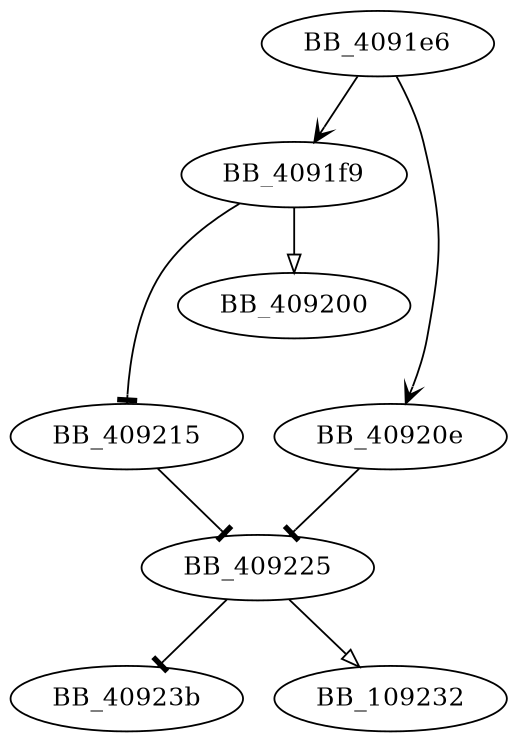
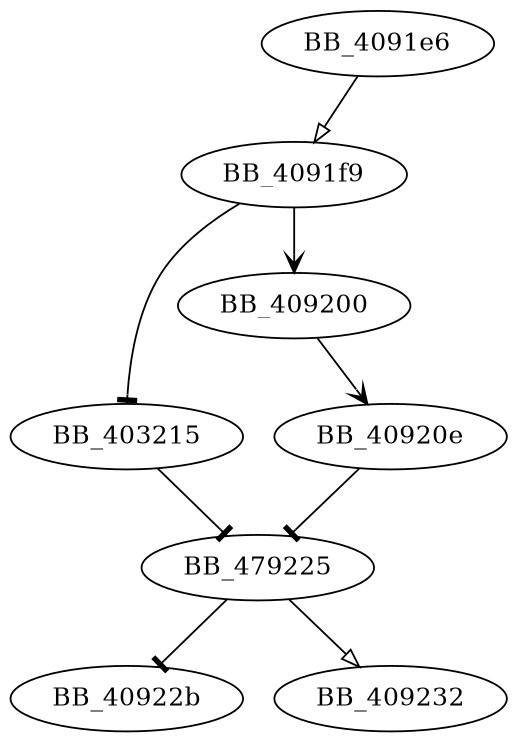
edge "BB_4091e6" -> "BB_4091f9": arrowhead vee -> onormal
edge "BB_4091e6" -> "BB_40920e": now "BB_409200" -> "BB_40920e"
edge "BB_4091f9" -> "BB_409200": arrowhead onormal -> vee
node "BB_409215": label "BB_409215" -> "BB_403215"
node "BB_409225": label "BB_409225" -> "BB_479225"
node "BB_40923b": label "BB_40923b" -> "BB_40922b"
node "BB_109232": label "BB_109232" -> "BB_409232"
